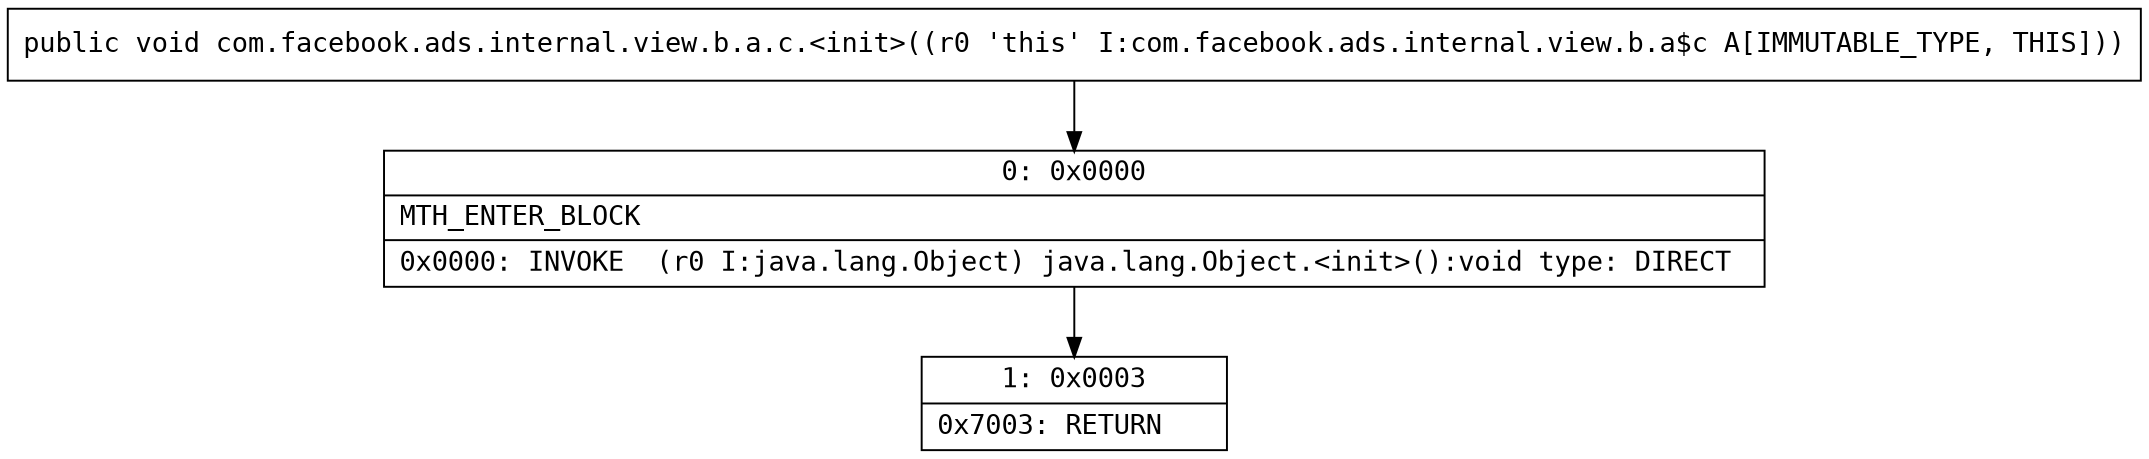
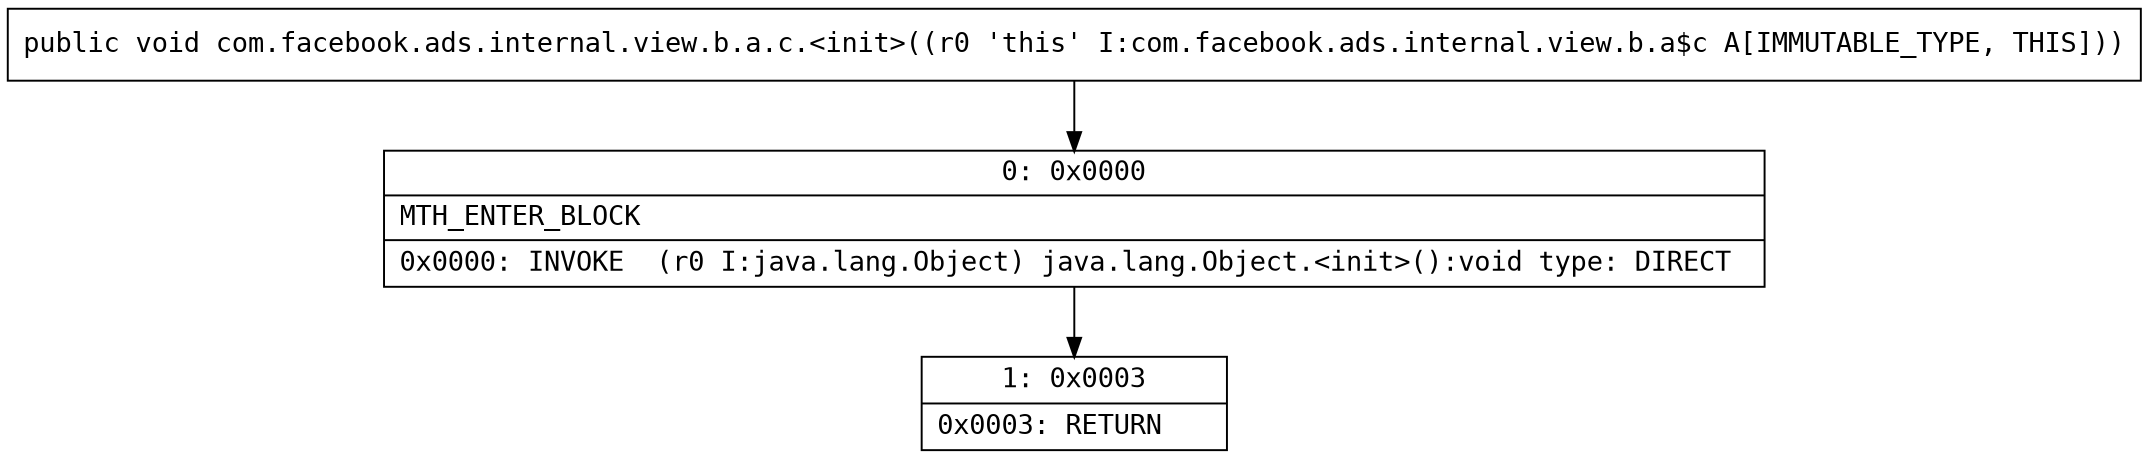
node "1: 0x0003": text "0x7003: RETURN" -> "0x0003: RETURN"
